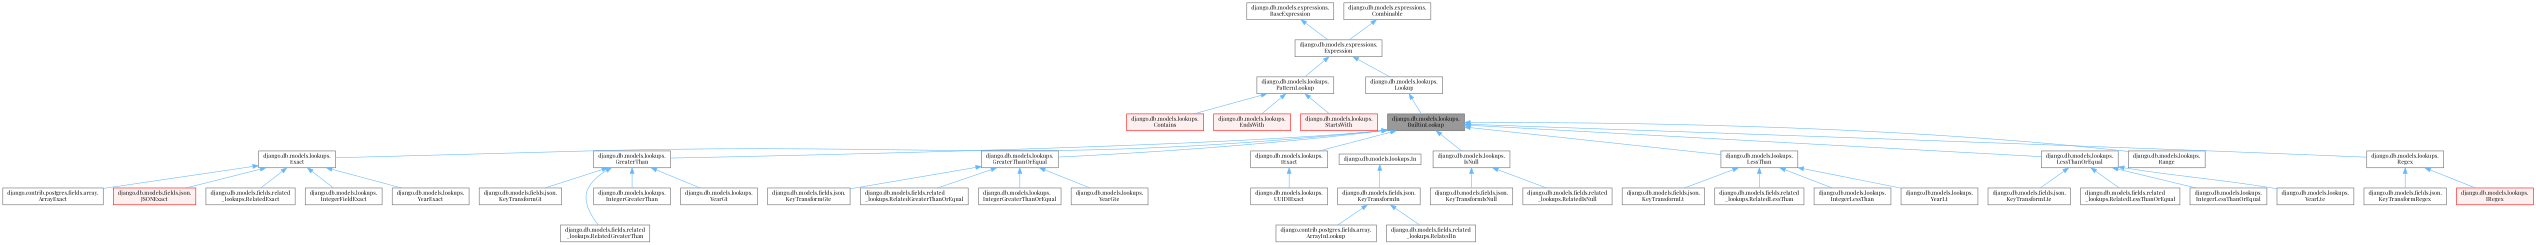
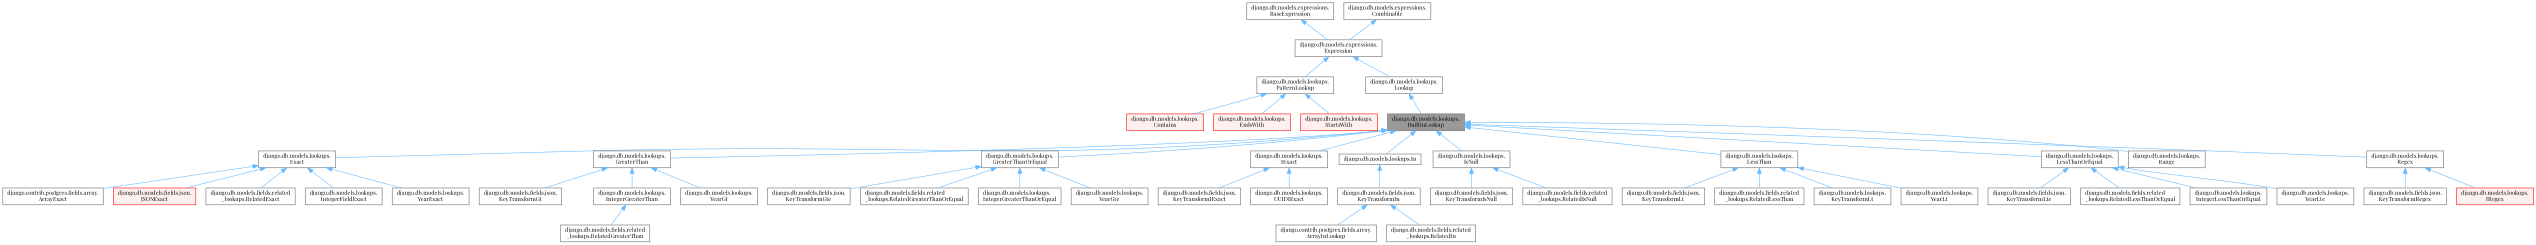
edge "django.db.models.lookups.In" -> "django.db.models.lookups. BuiltinLookup": added
edge "django.db.models.fields.related _lookups.RelatedGreaterThan" -> "django.db.models.lookups. GreaterThan": now "django.db.models.fields.related _lookups.RelatedGreaterThan" -> "django.db.models.lookups. IntegerGreaterThan"
node "django.db.models.fields.json. KeyTransformIExact": added
node "django.db.models.lookups. IntegerLessThan": label "django.db.models.lookups. IntegerLessThan" -> "django.db.models.lookups. KeyTransformLt"
